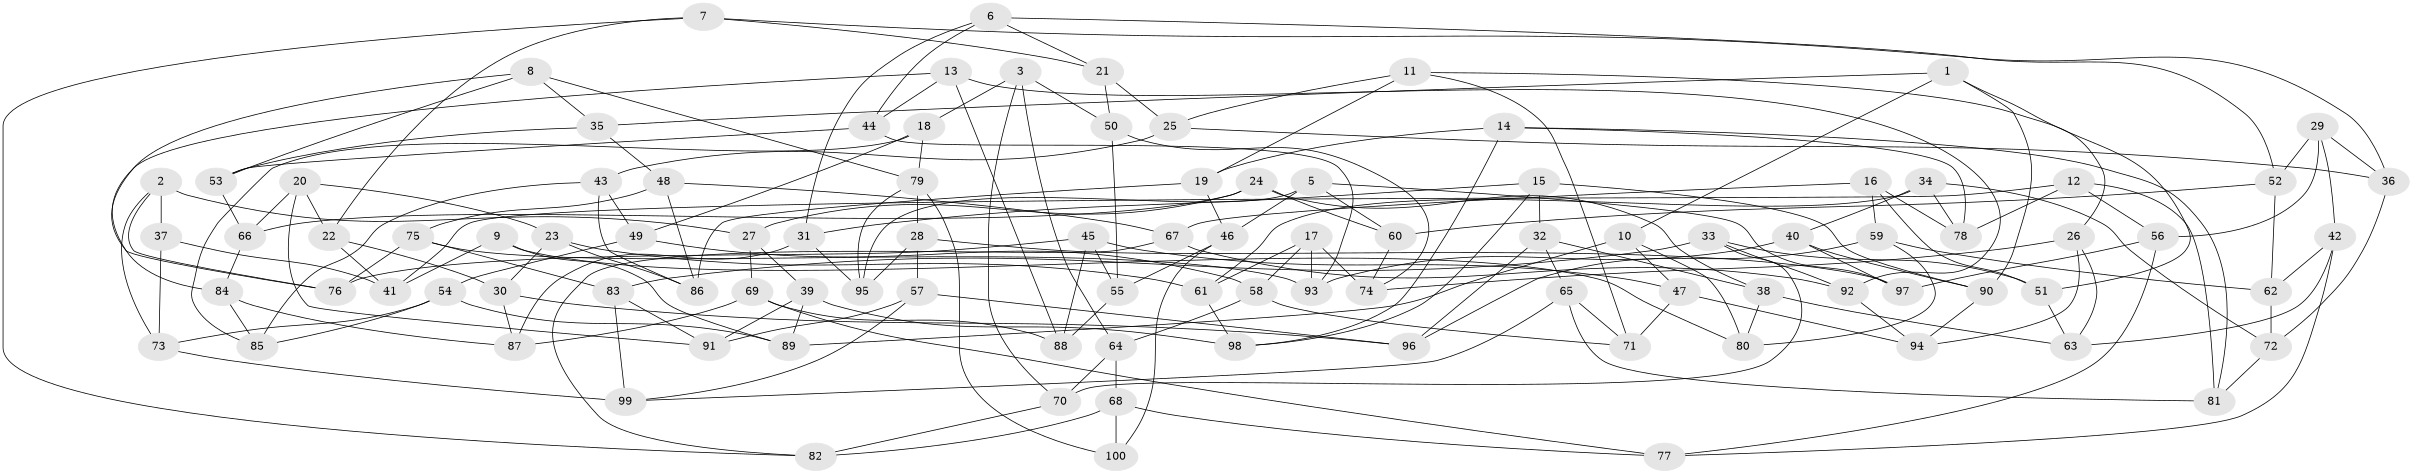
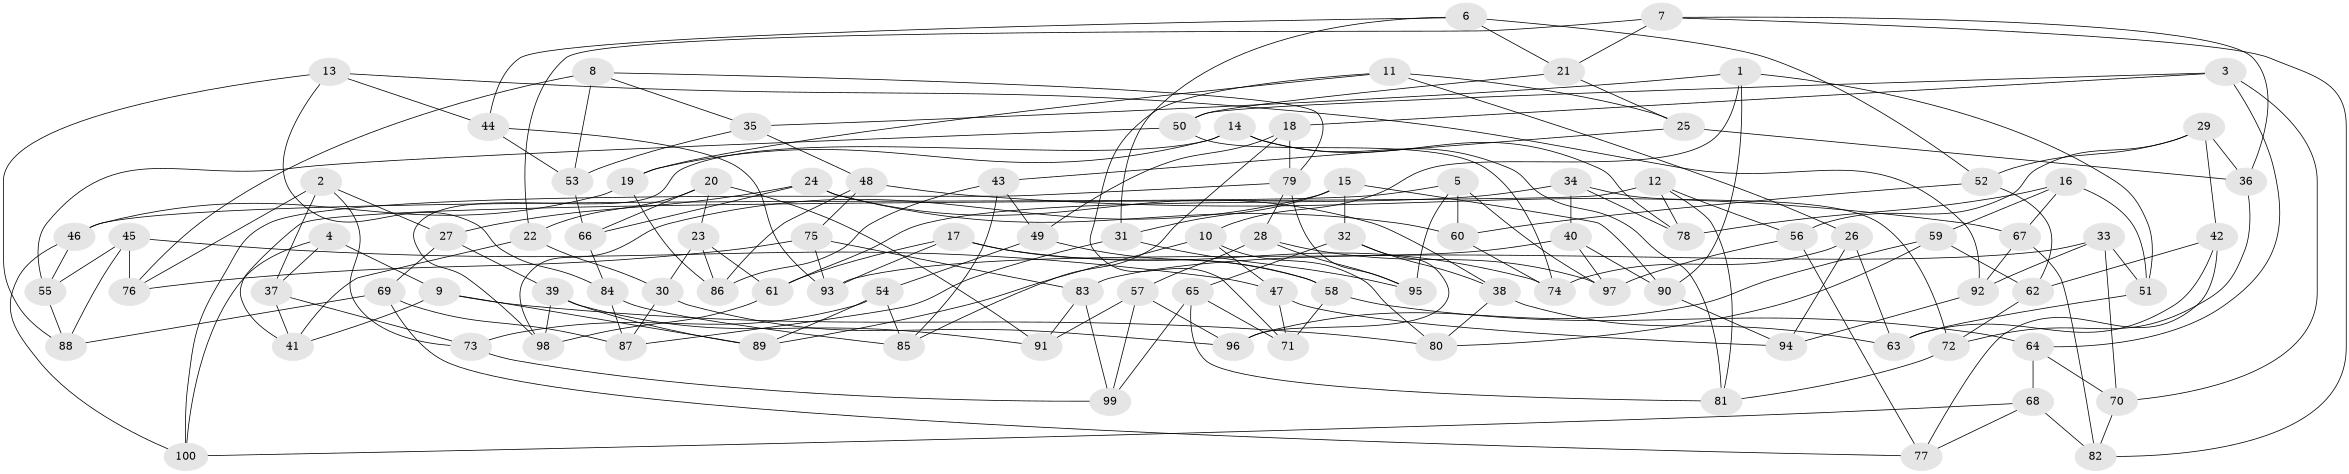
node "4": added
